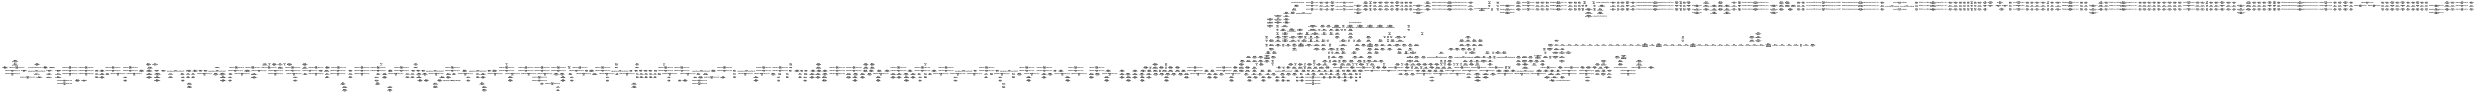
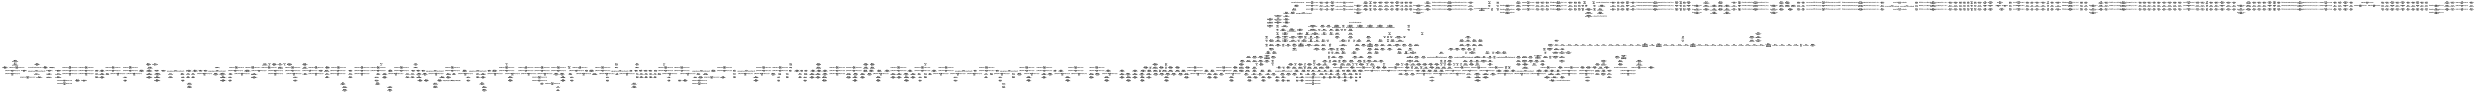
node "CE0x41e5230": added
